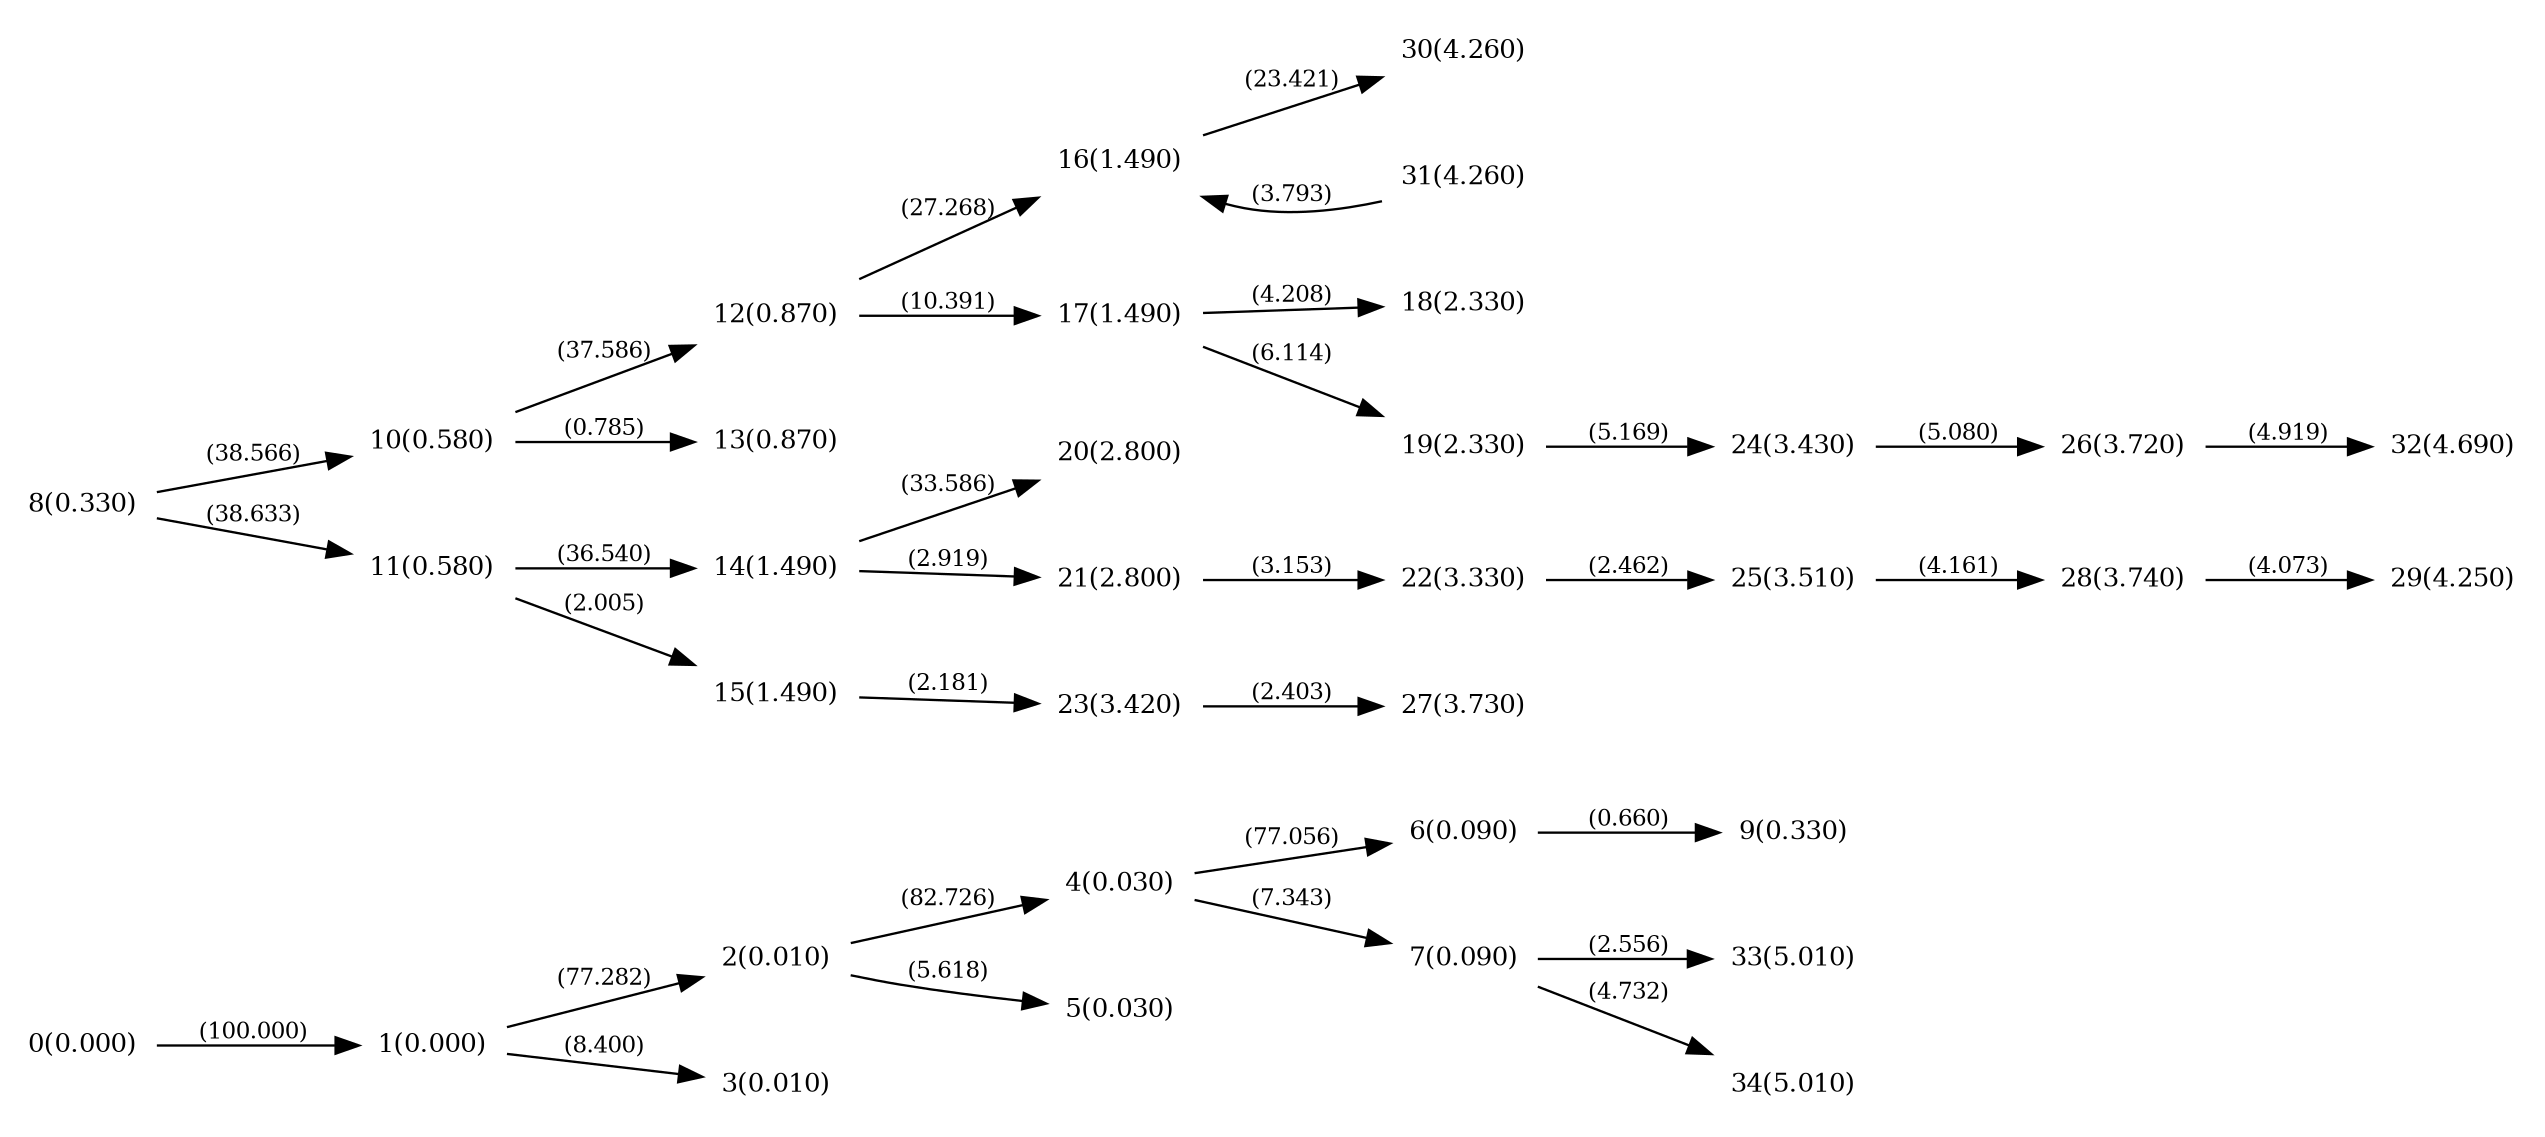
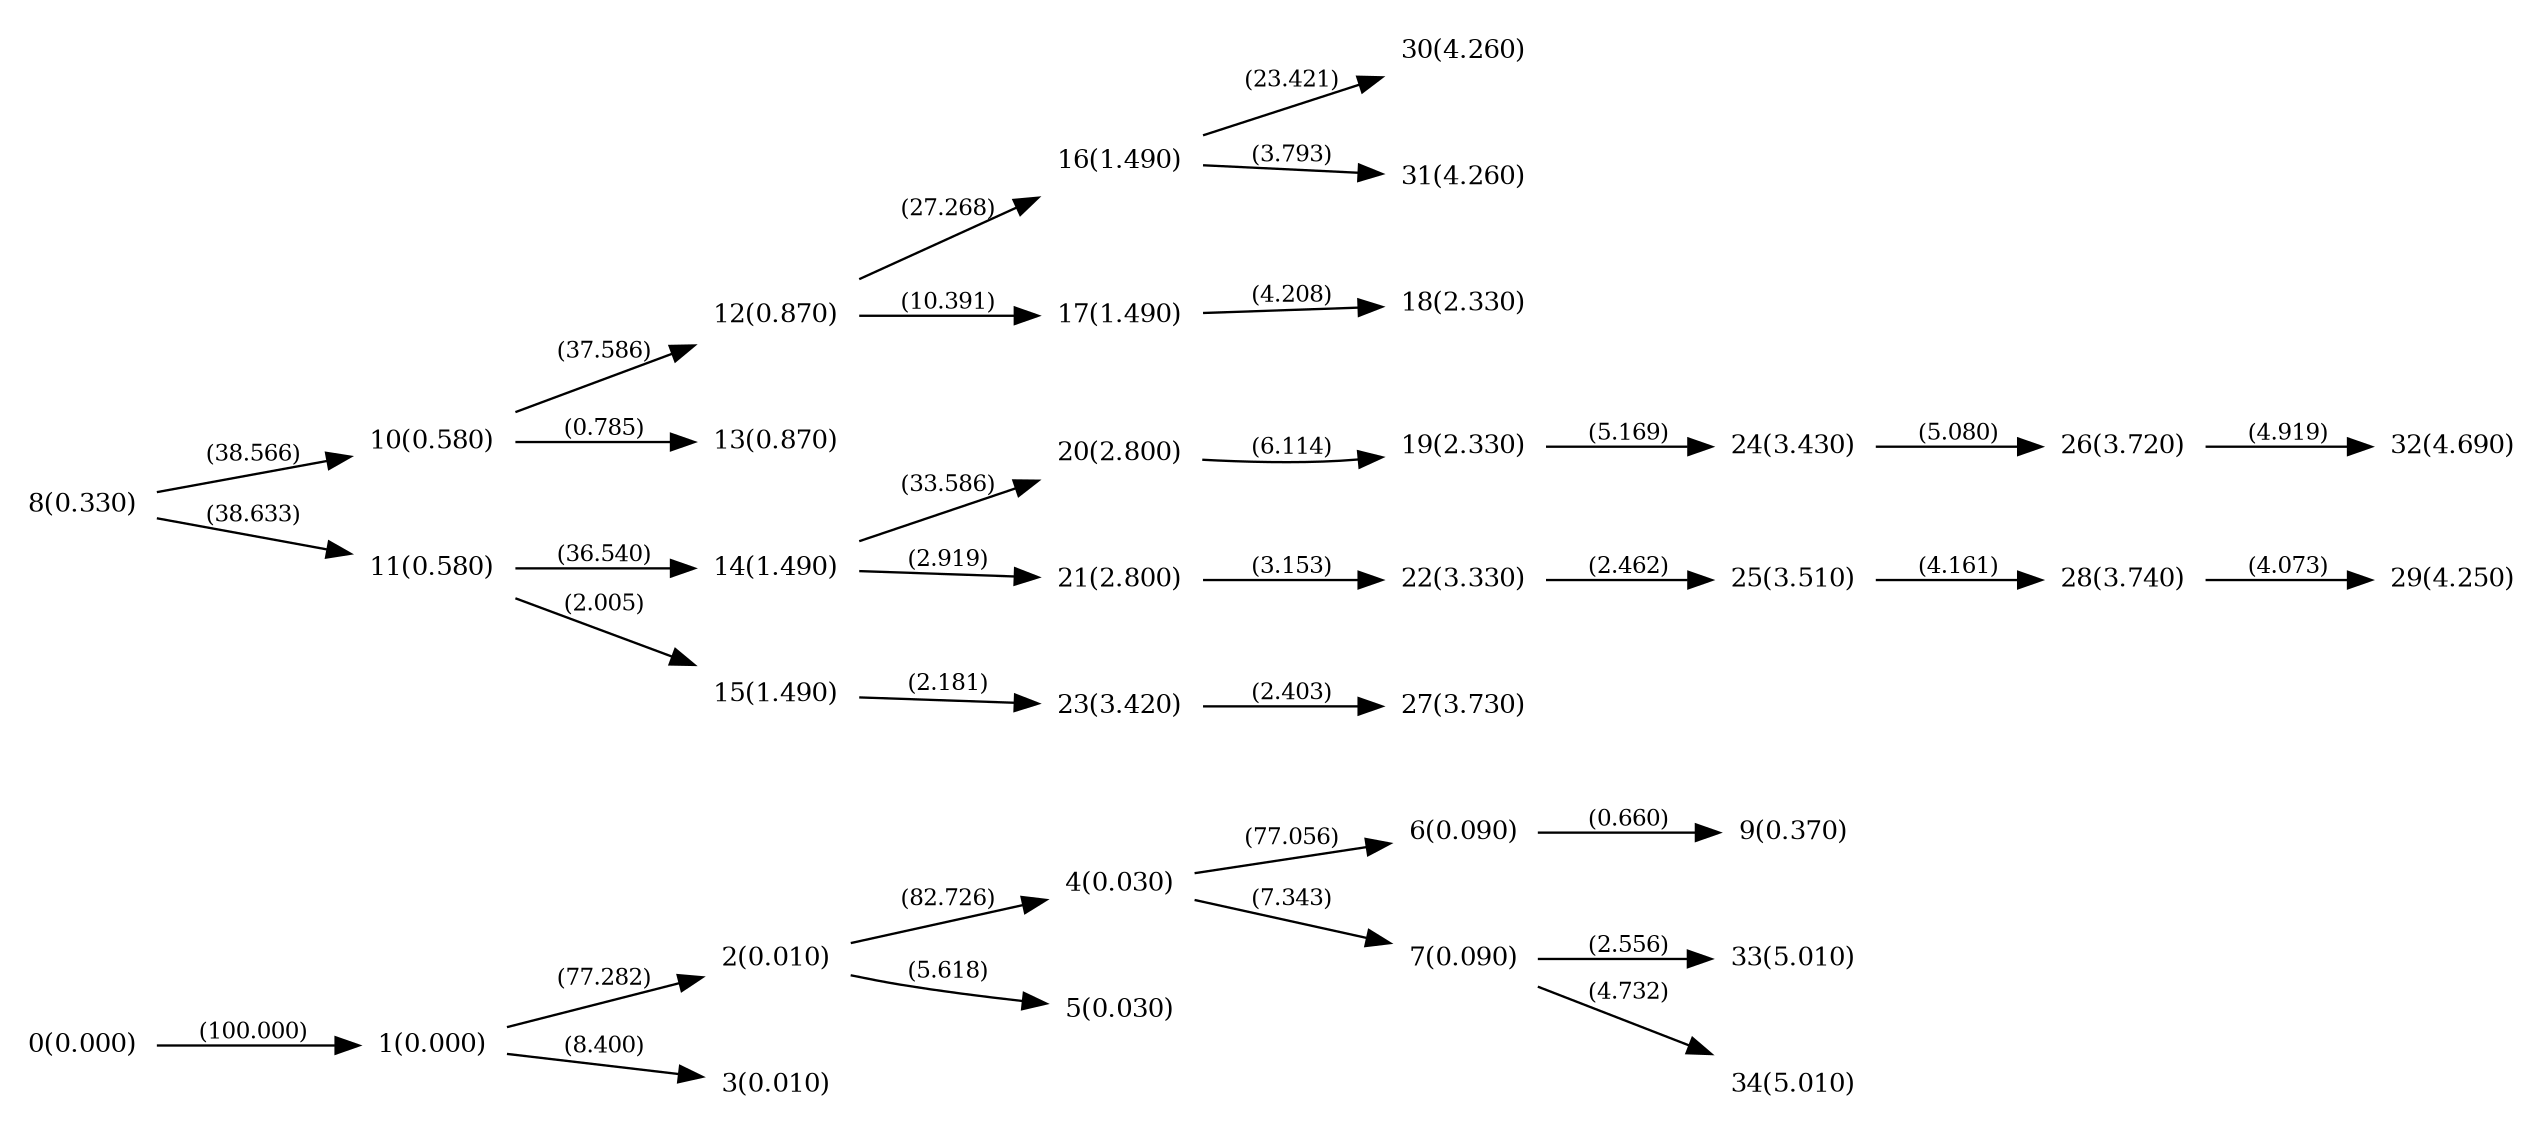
edge "31(4.260)" -> "16(1.490)": reversed
edge "17(1.490)" -> "19(2.330)": now "20(2.800)" -> "19(2.330)"
node "9(0.330)": label "9(0.330)" -> "9(0.370)"
